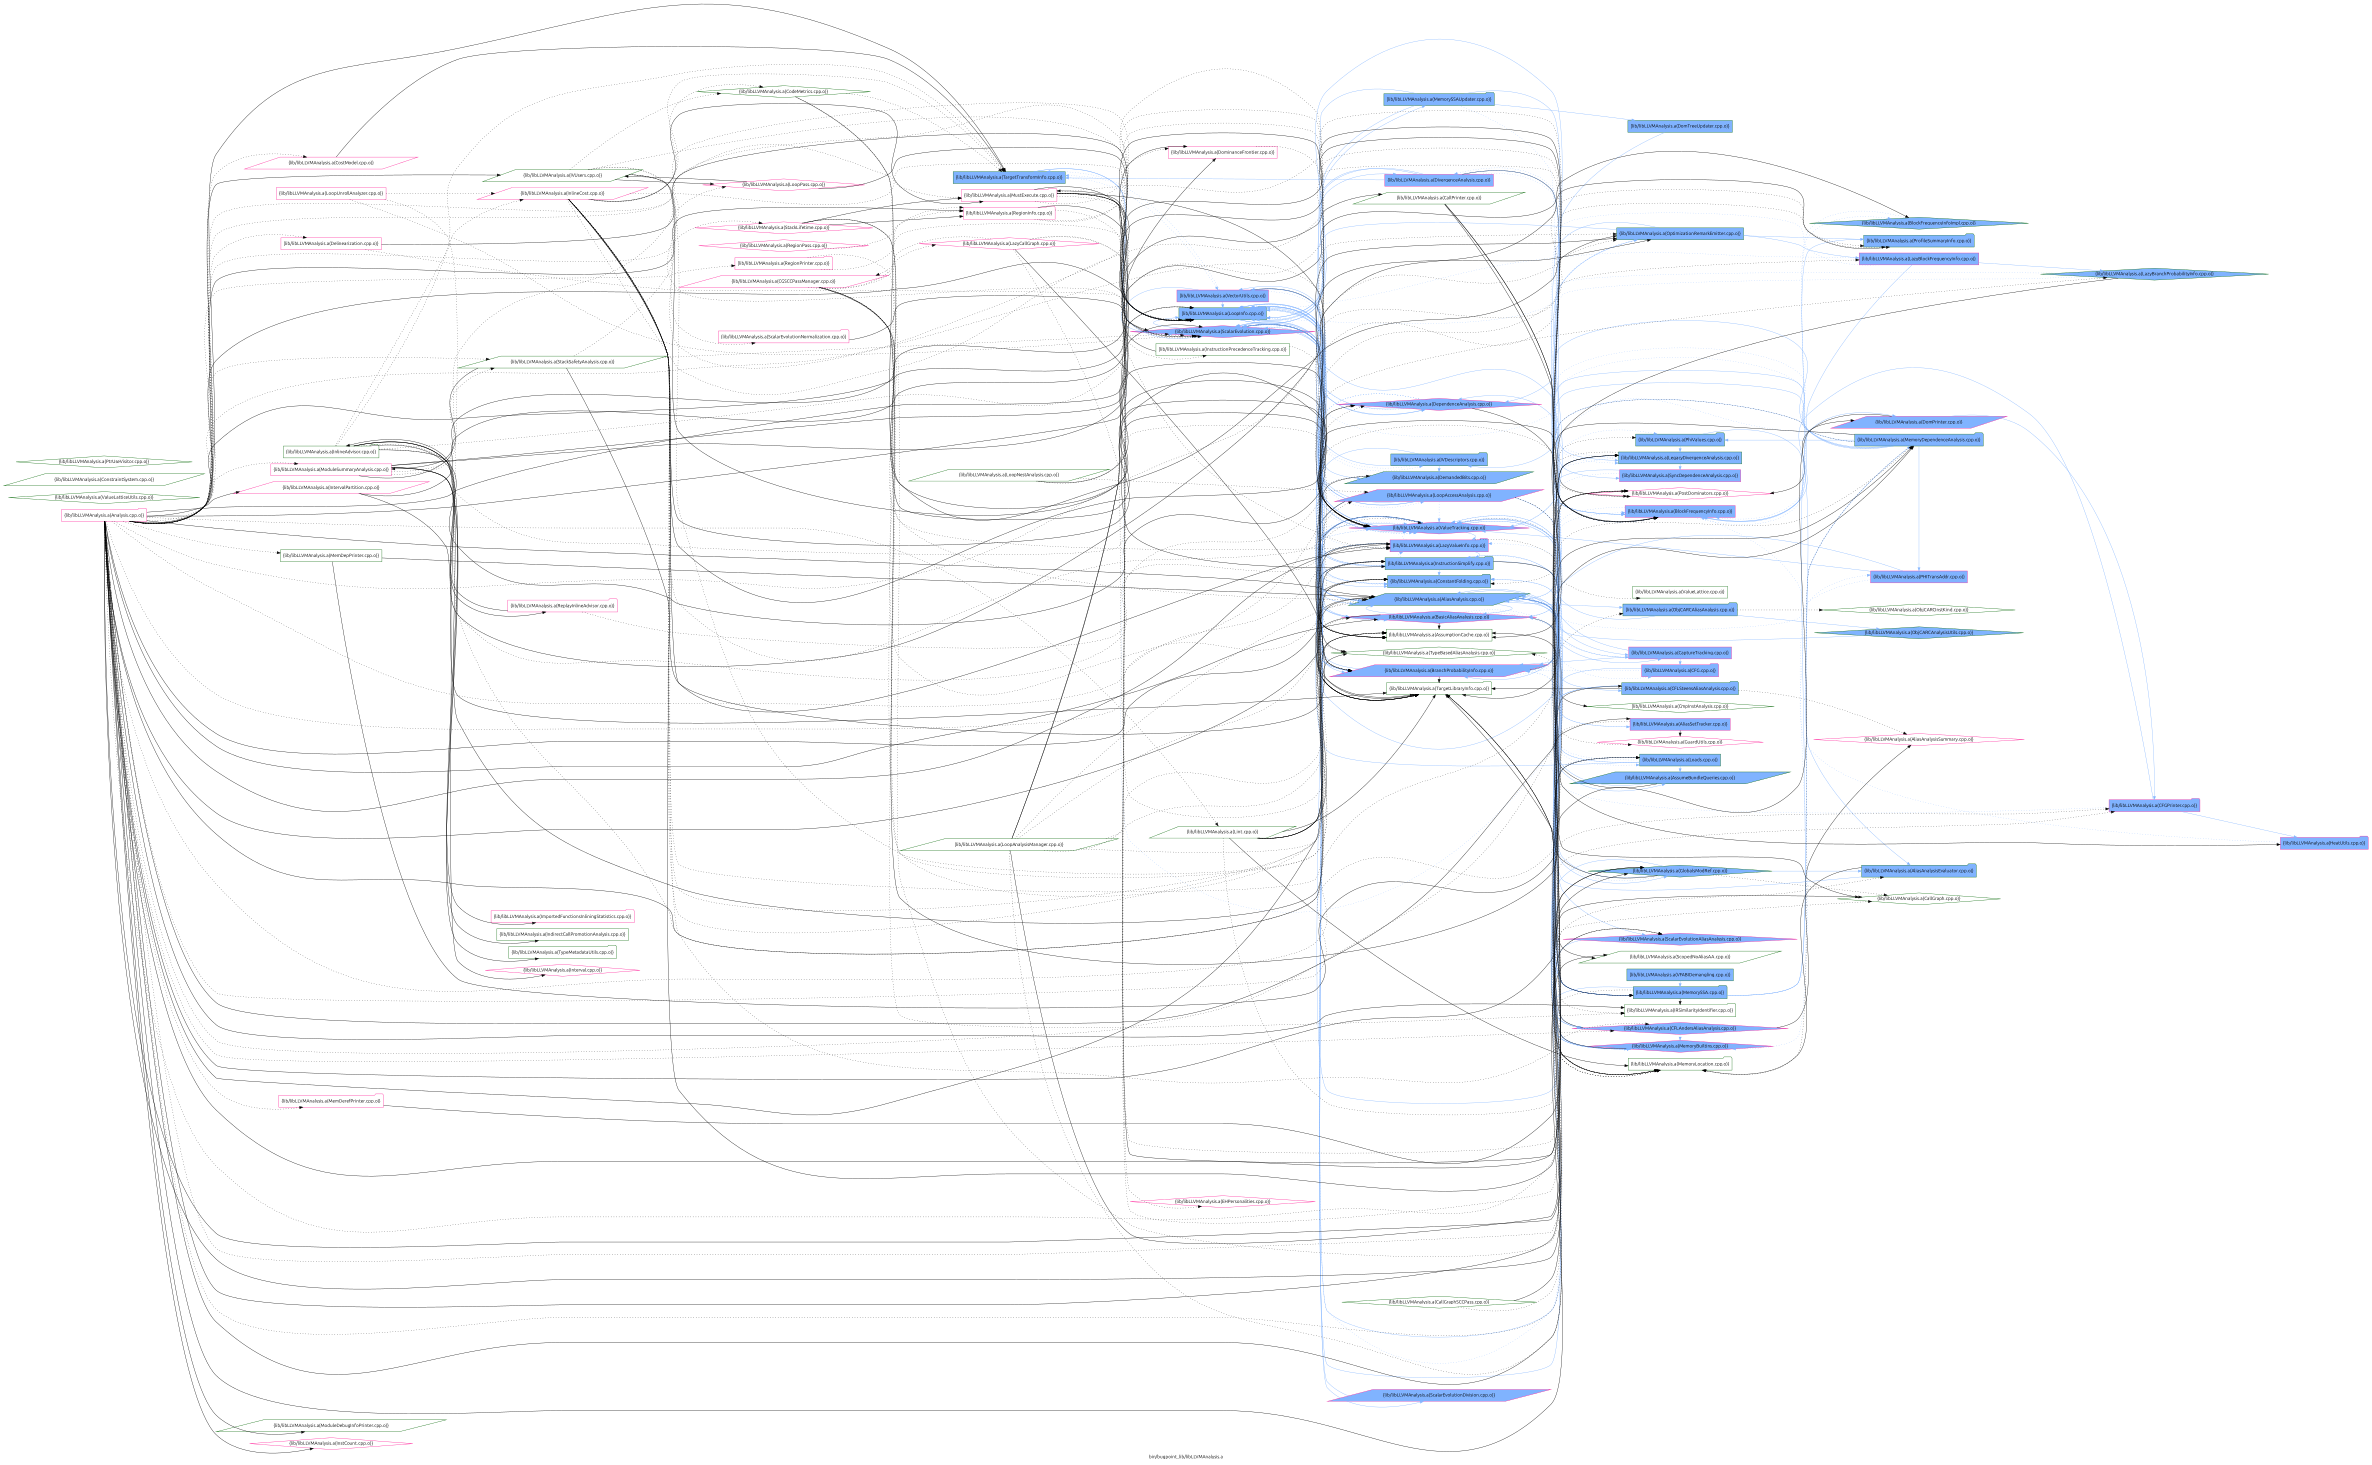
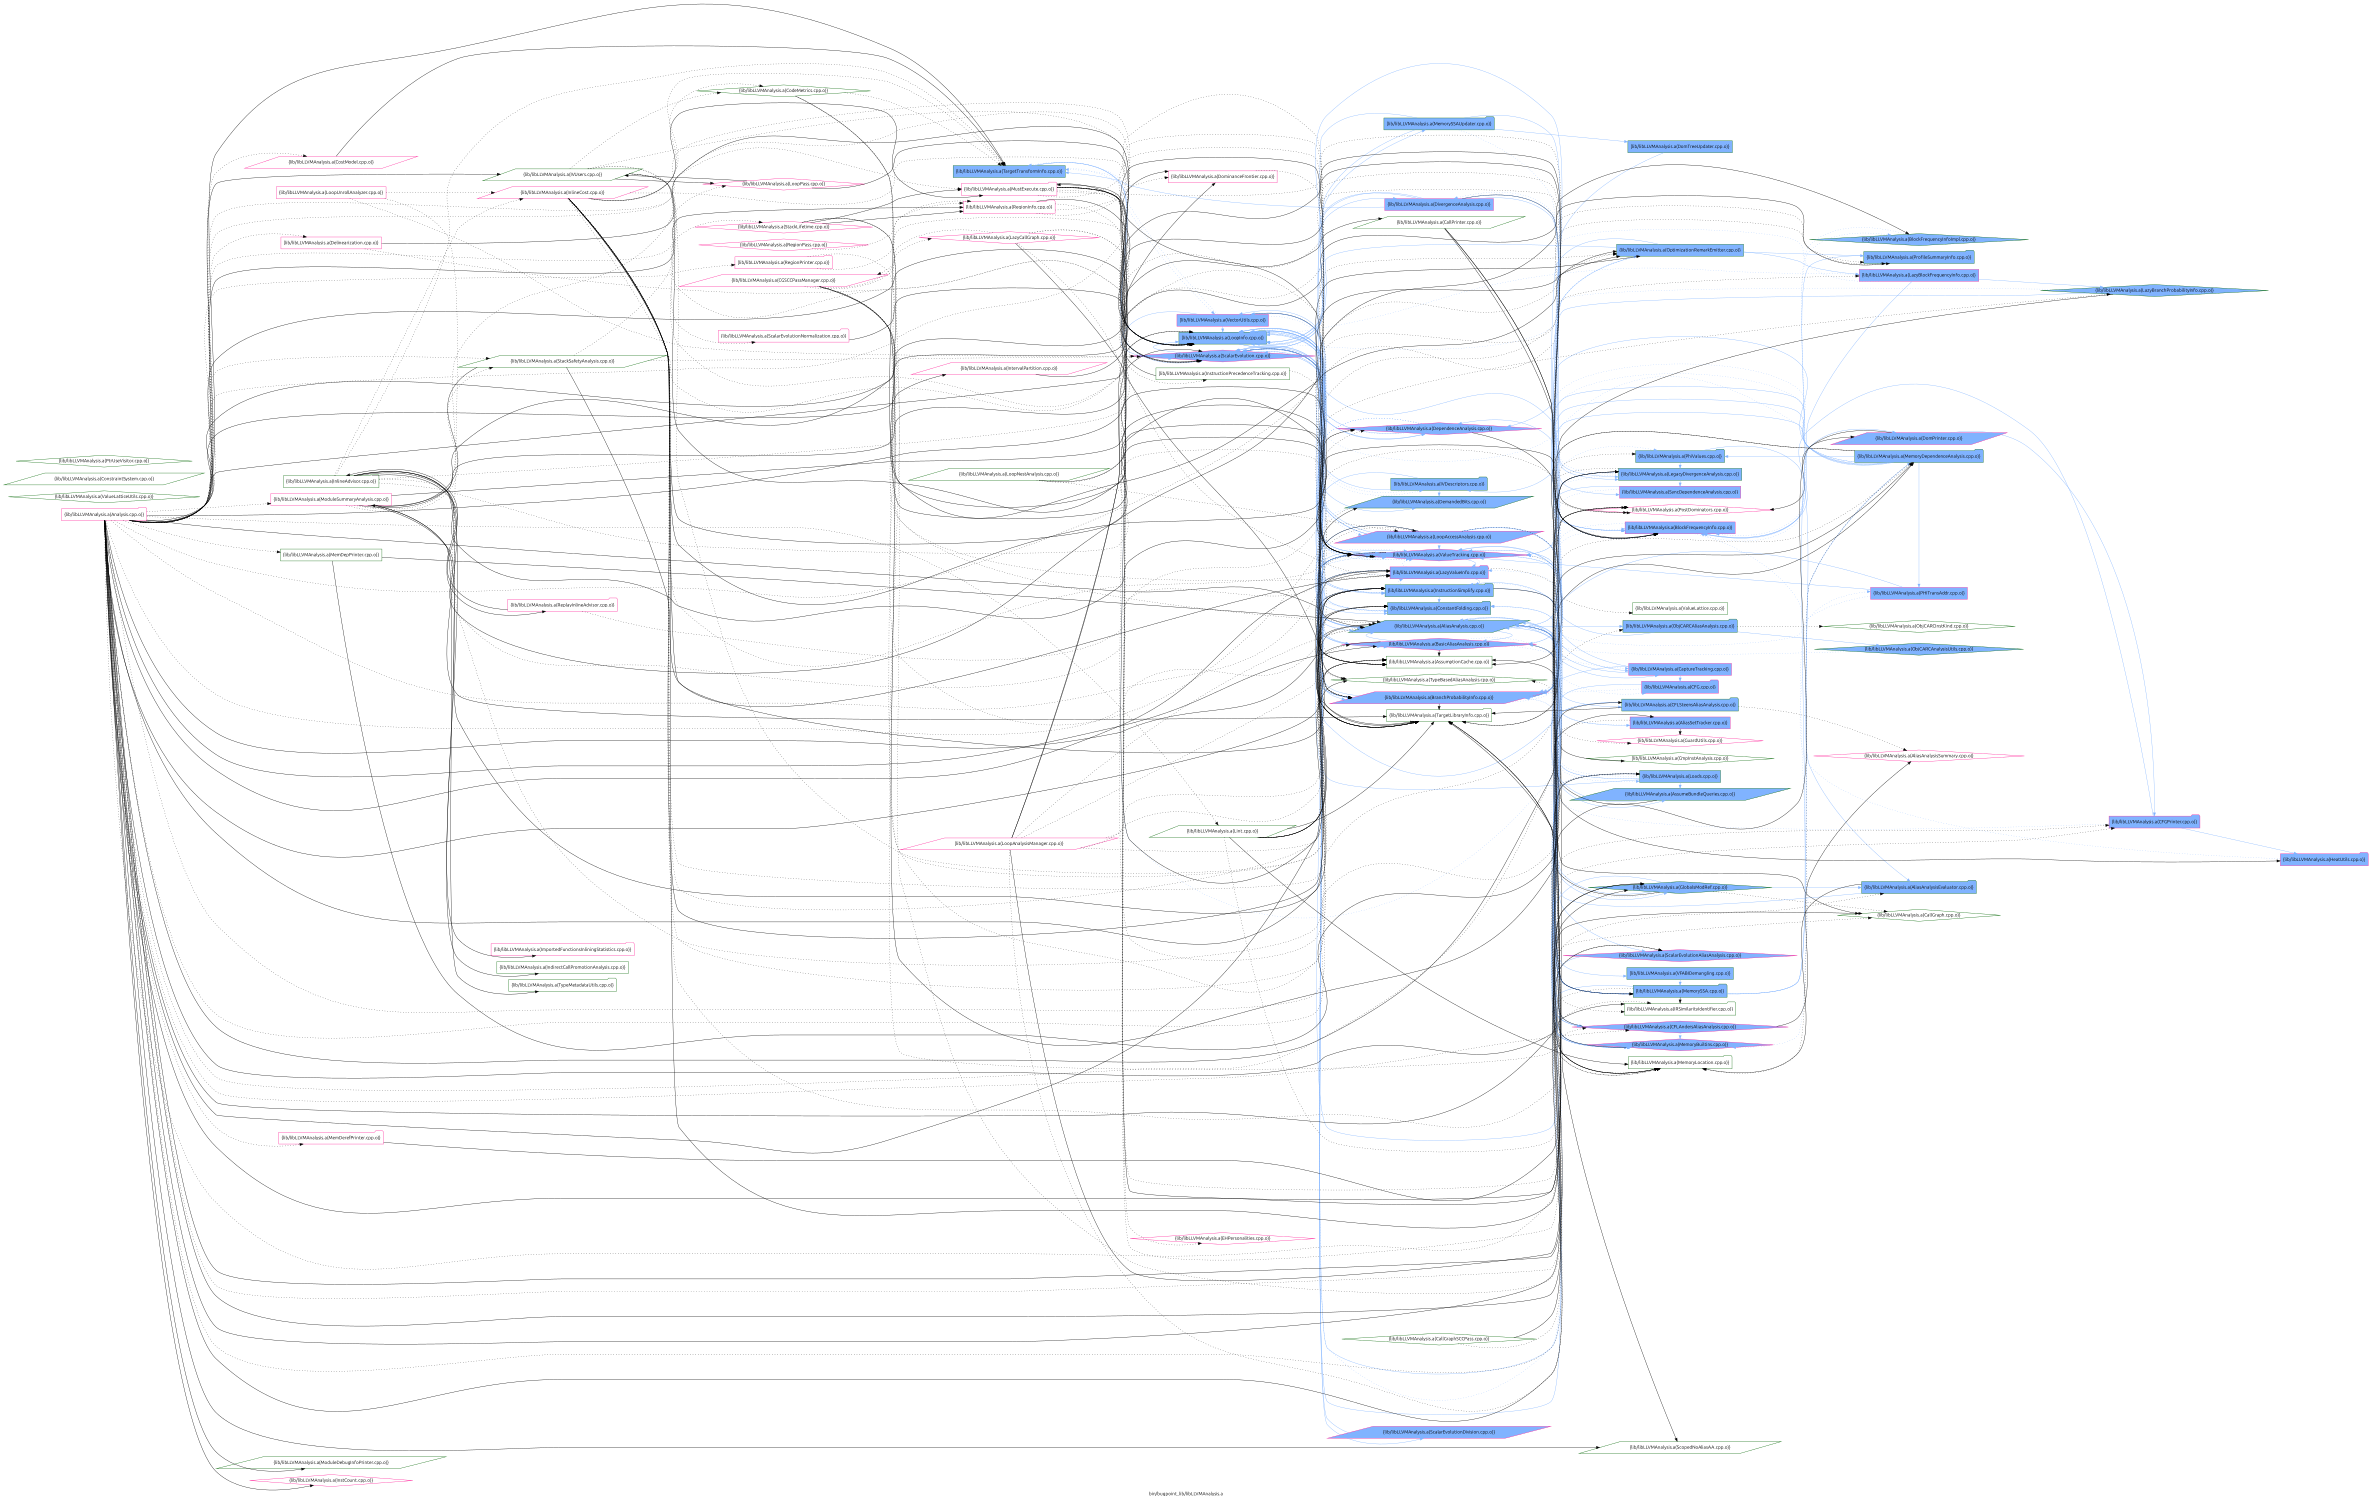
edge "{lib/libLLVMAnalysis.a(LazyBranchProbabilityInfo.cpp.o)}" -> "{lib/libLLVMAnalysis.a(BranchProbabilityInfo.cpp.o)}": style dotted -> solid
edge "{lib/libLLVMAnalysis.a(DivergenceAnalysis.cpp.o)}" -> "{lib/libLLVMAnalysis.a(LegacyDivergenceAnalysis.cpp.o)}": style dotted -> solid
edge "{lib/libLLVMAnalysis.a(MemoryDependenceAnalysis.cpp.o)}" -> "{lib/libLLVMAnalysis.a(ConstantFolding.cpp.o)}": now "{lib/libLLVMAnalysis.a(MemoryDependenceAnalysis.cpp.o)}" -> "{lib/libLLVMAnalysis.a(TargetLibraryInfo.cpp.o)}"
edge "{lib/libLLVMAnalysis.a(ObjCARCAnalysisUtils.cpp.o)}" -> "{lib/libLLVMAnalysis.a(AliasAnalysis.cpp.o)}": style solid -> dotted
edge "{lib/libLLVMAnalysis.a(LoopAccessAnalysis.cpp.o)}" -> "{lib/libLLVMAnalysis.a(VFABIDemangling.cpp.o)}": added
node "{lib/libLLVMAnalysis.a(LoopAnalysisManager.cpp.o)}": color darkgreen -> deeppink
edge "{lib/libLLVMAnalysis.a(InlineCost.cpp.o)}" -> "{lib/libLLVMAnalysis.a(InstructionSimplify.cpp.o)}": added
node "{lib/libLLVMAnalysis.a(Interval.cpp.o)}": removed
